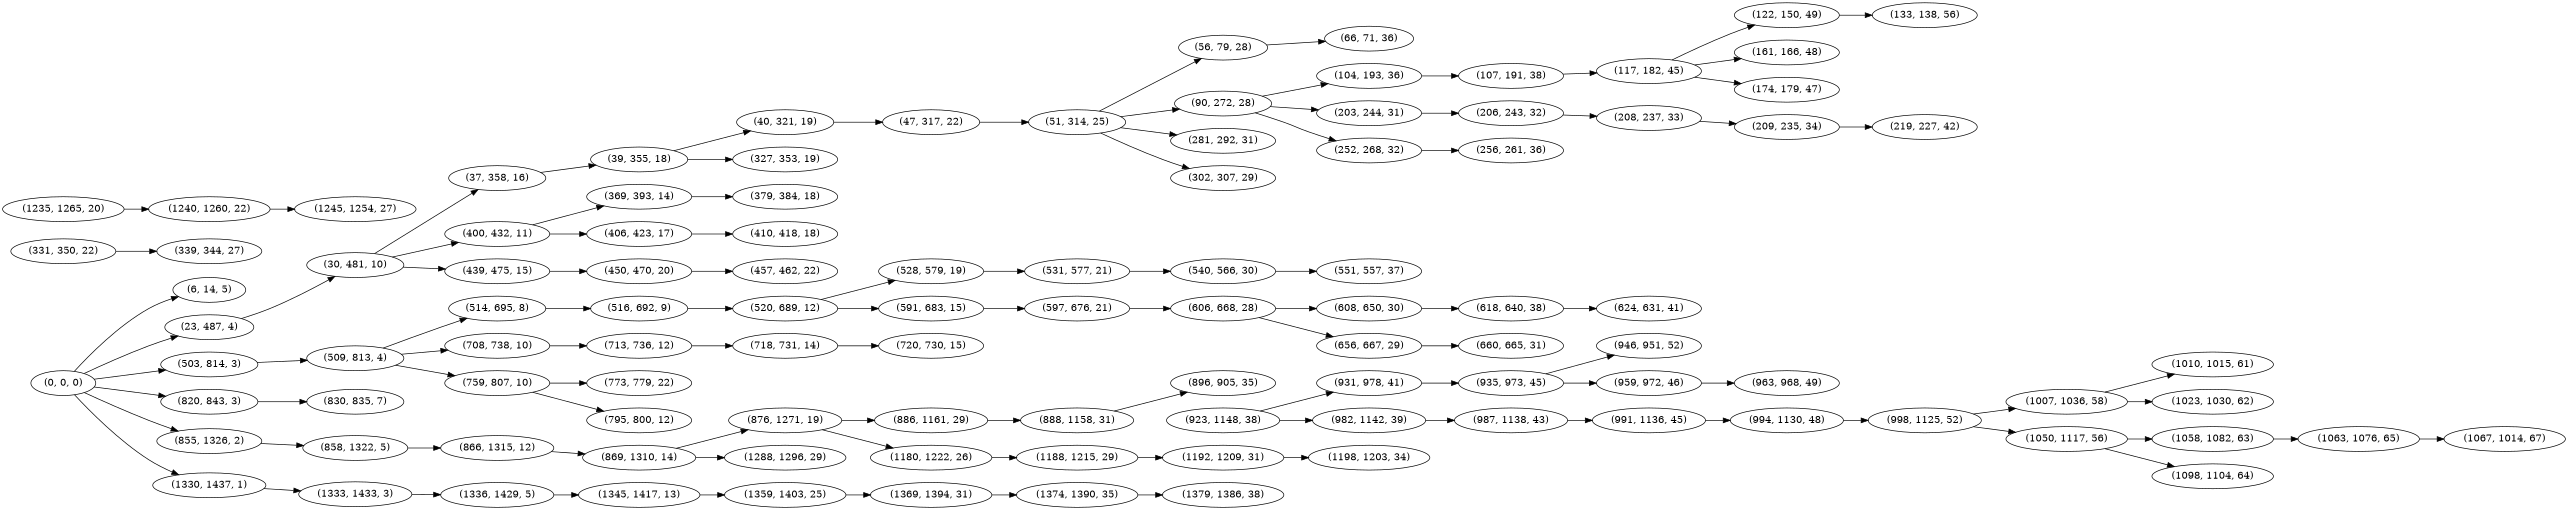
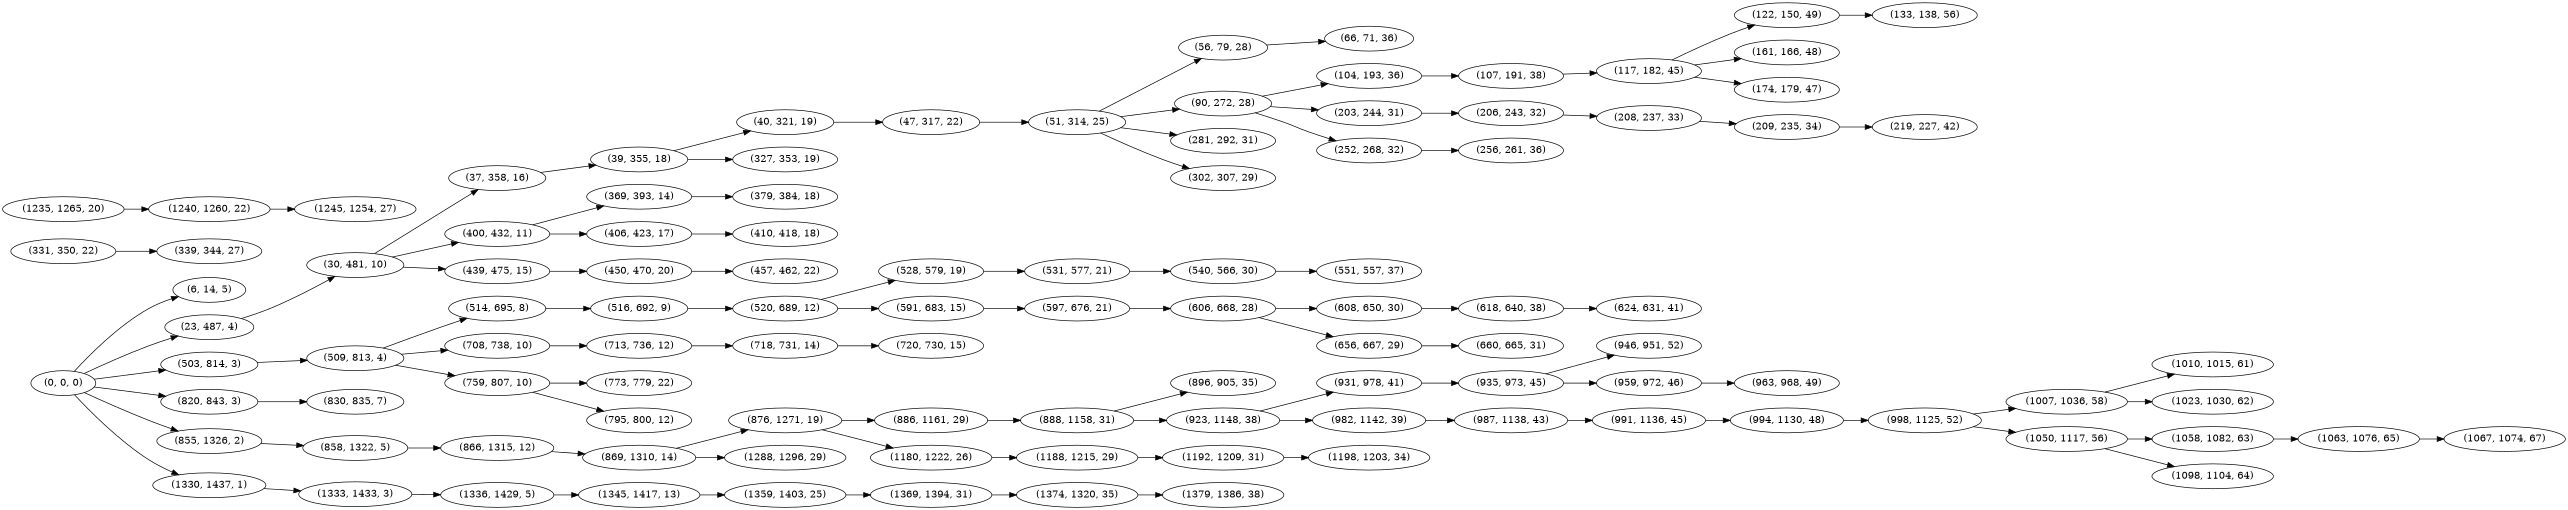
edge "(888, 1158, 31)" -> "(923, 1148, 38)": added
node "(1067, 1014, 67)": label "(1067, 1014, 67)" -> "(1067, 1074, 67)"
node "(1374, 1390, 35)": label "(1374, 1390, 35)" -> "(1374, 1320, 35)"
